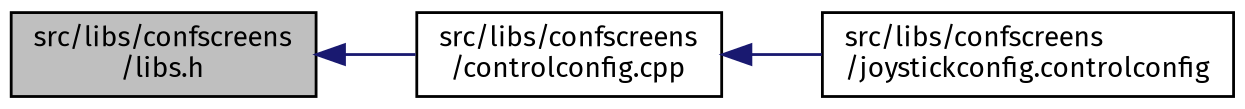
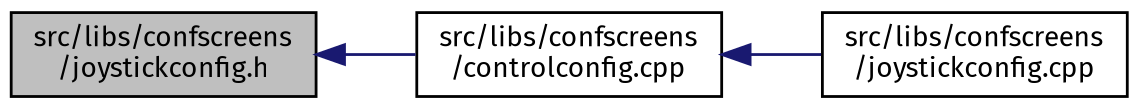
node "src/libs/confscreens /libs.h": label "src/libs/confscreens /libs.h" -> "src/libs/confscreens /joystickconfig.h"
node "src/libs/confscreens /joystickconfig.controlconfig": label "src/libs/confscreens /joystickconfig.controlconfig" -> "src/libs/confscreens /joystickconfig.cpp"
